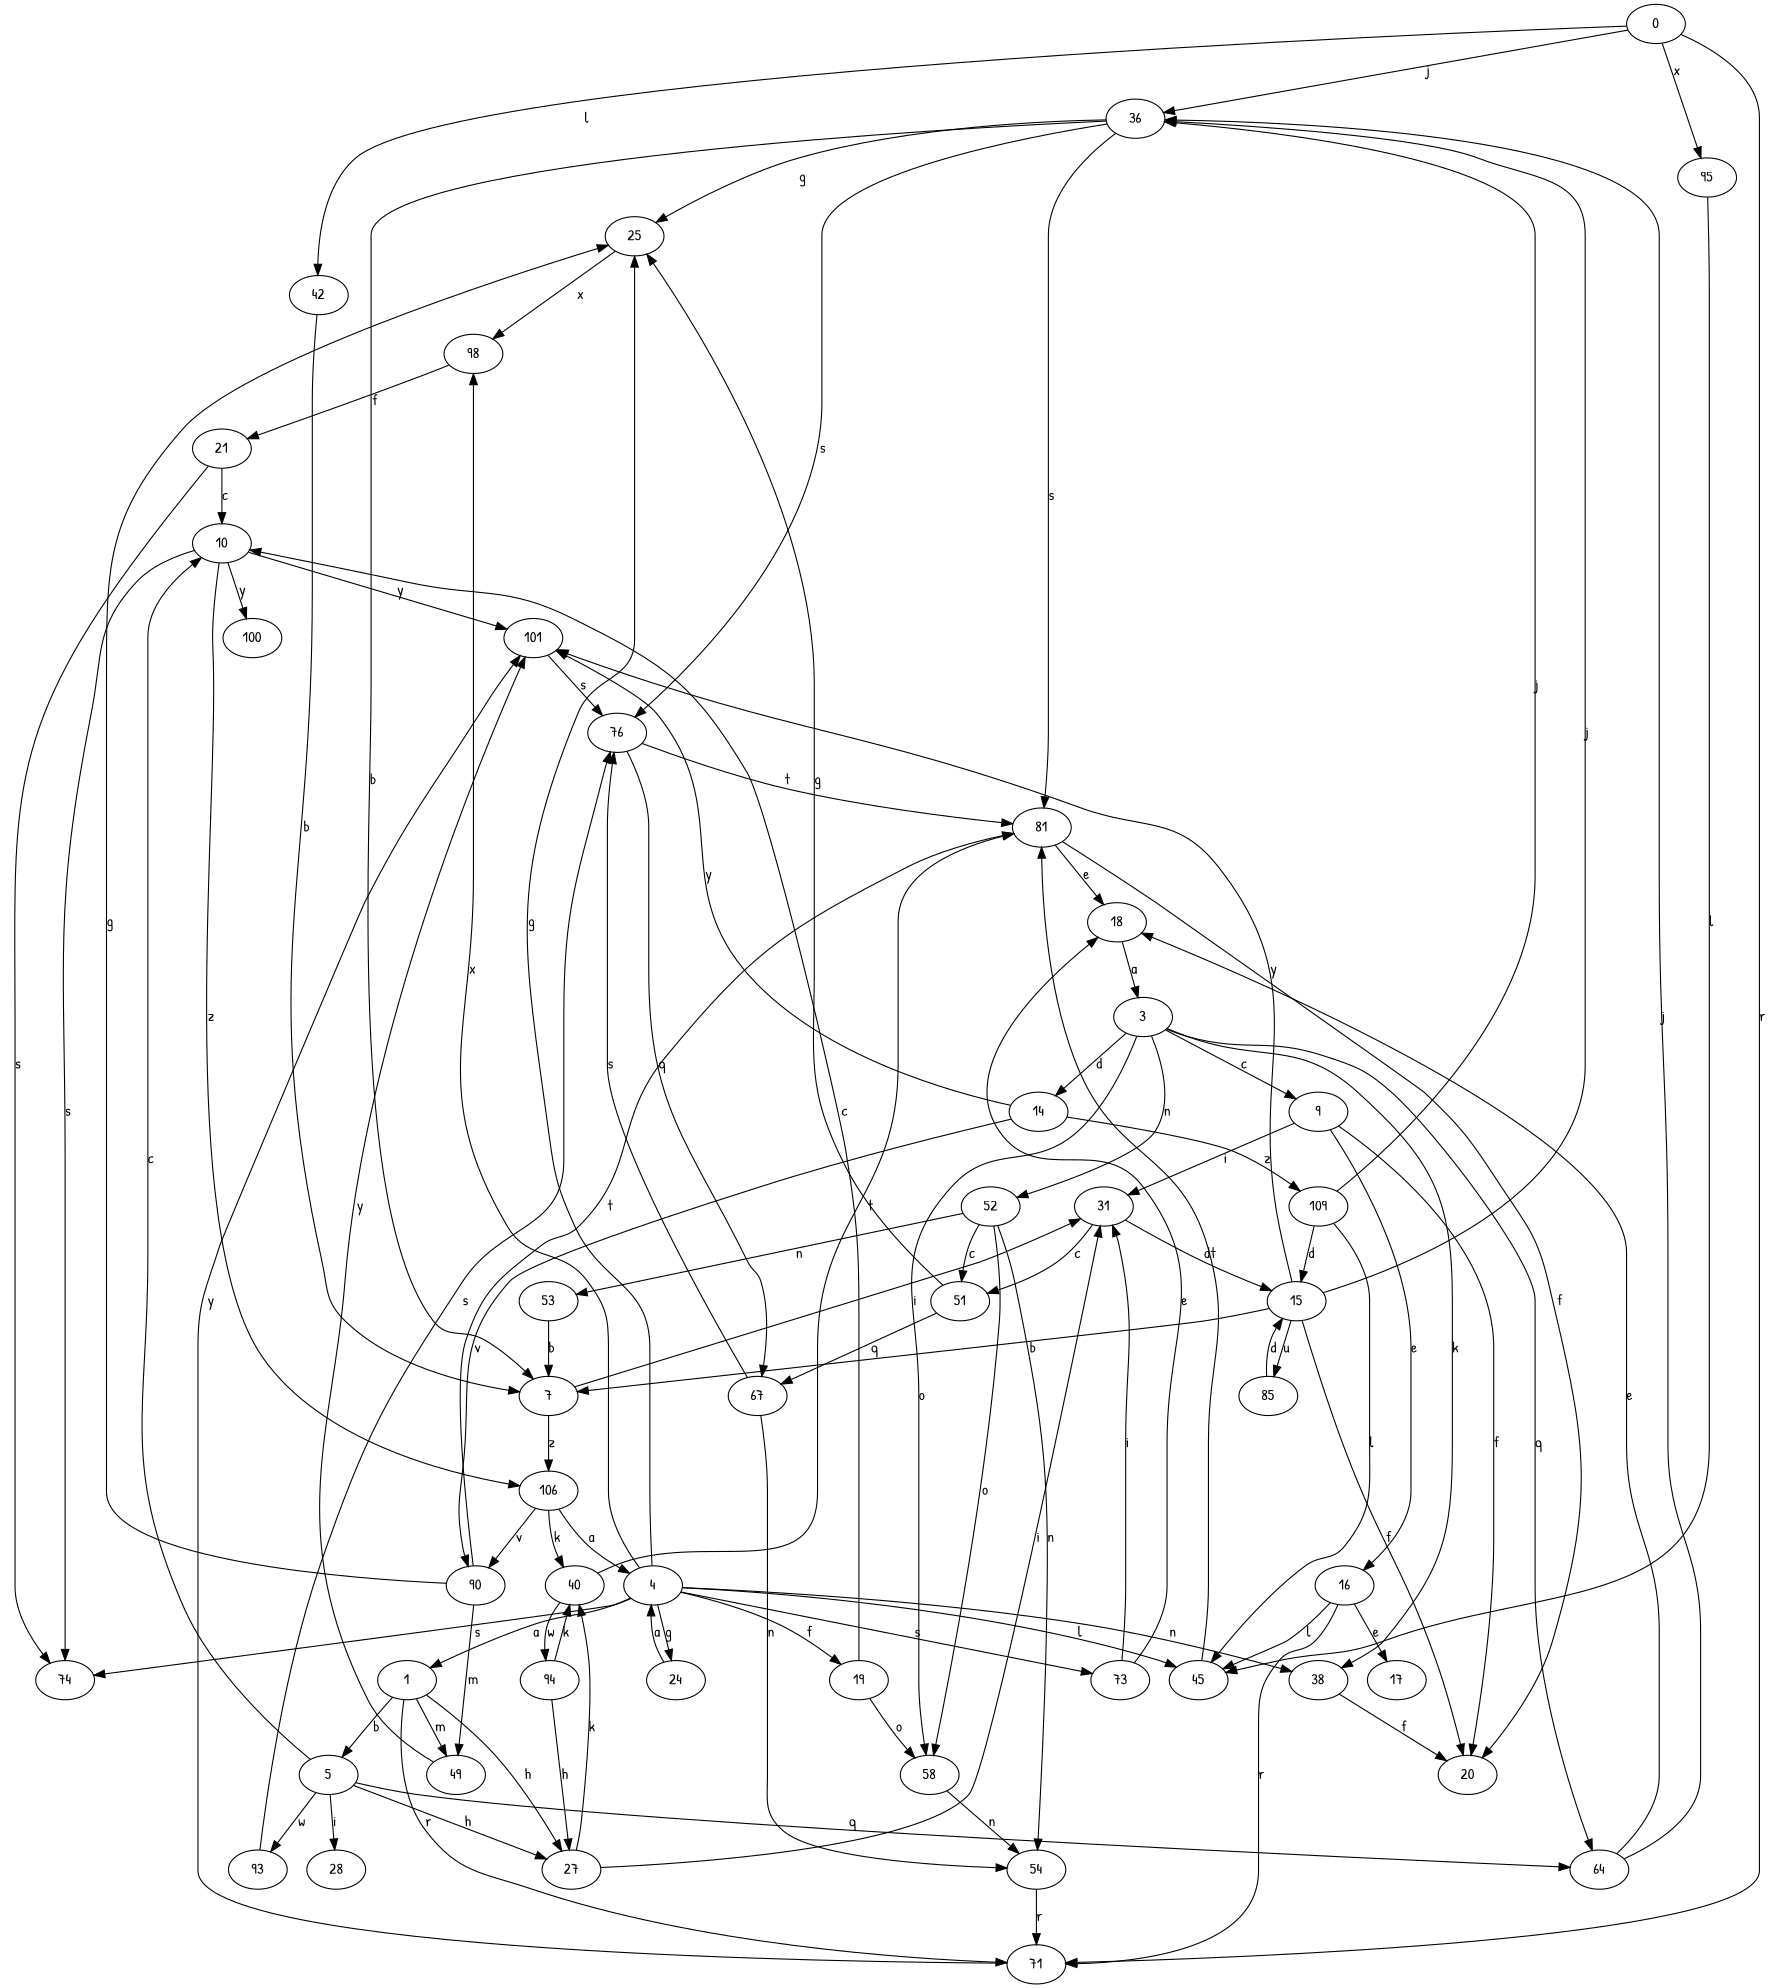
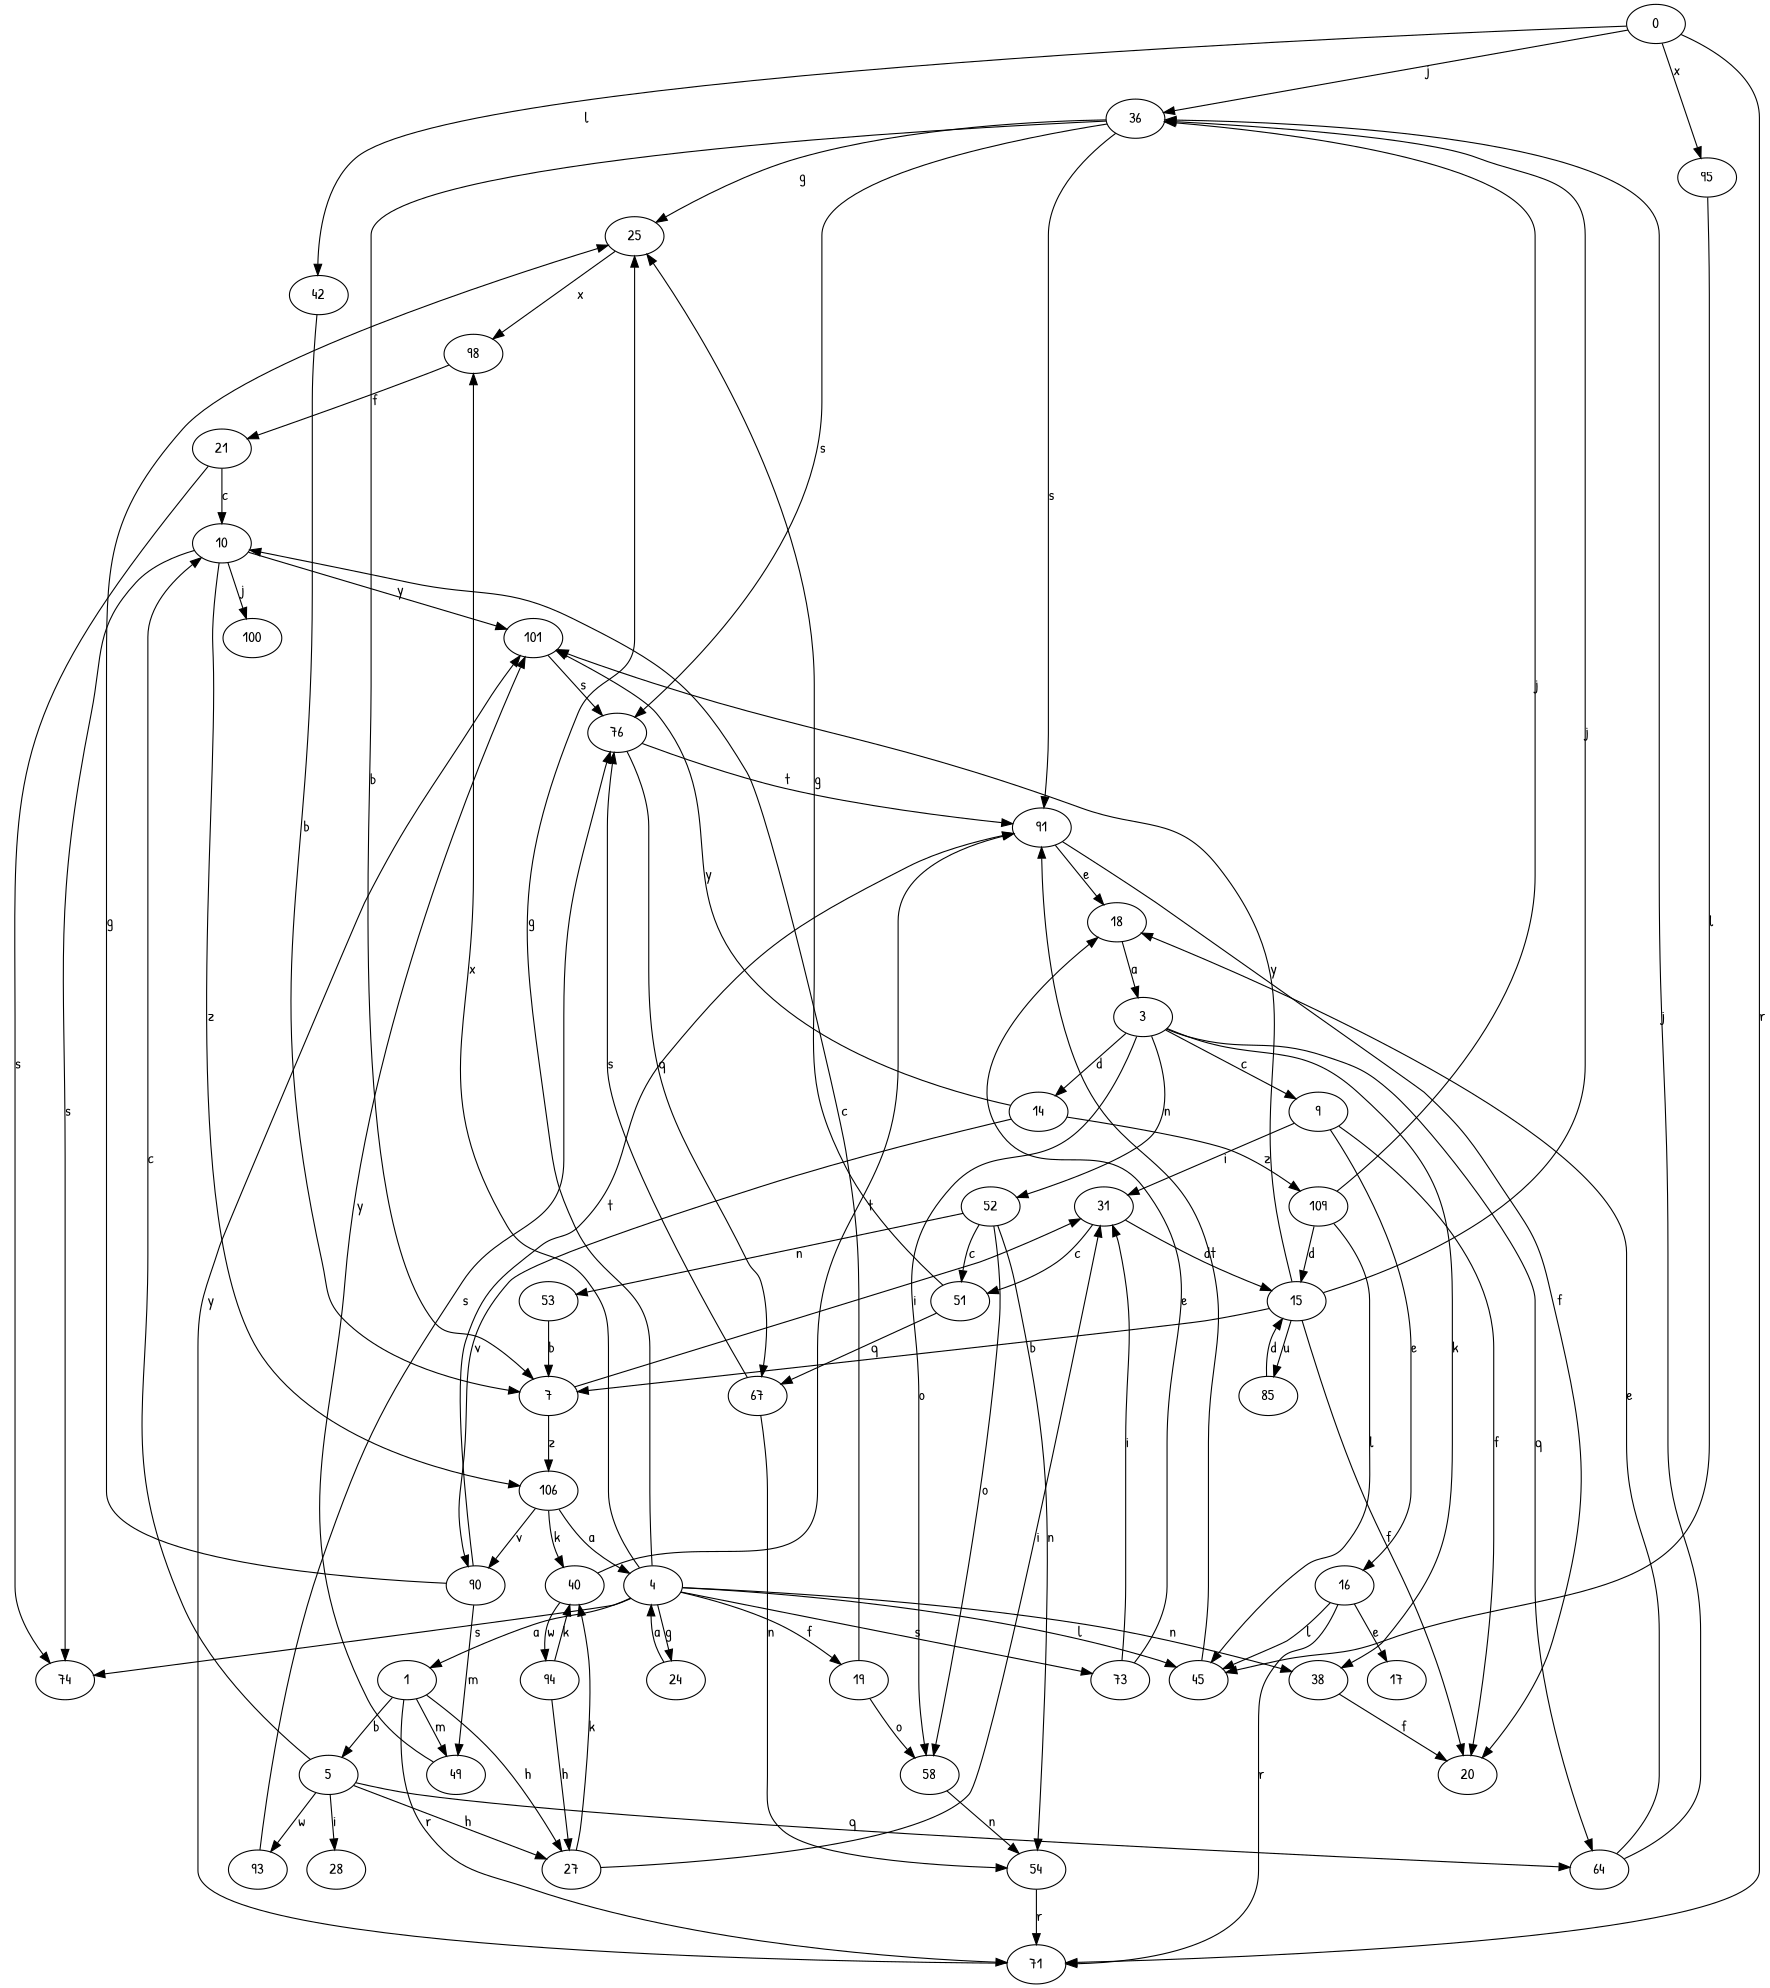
edge "10" -> "100": label "y" -> "j"
node "81": label "81" -> "91"
